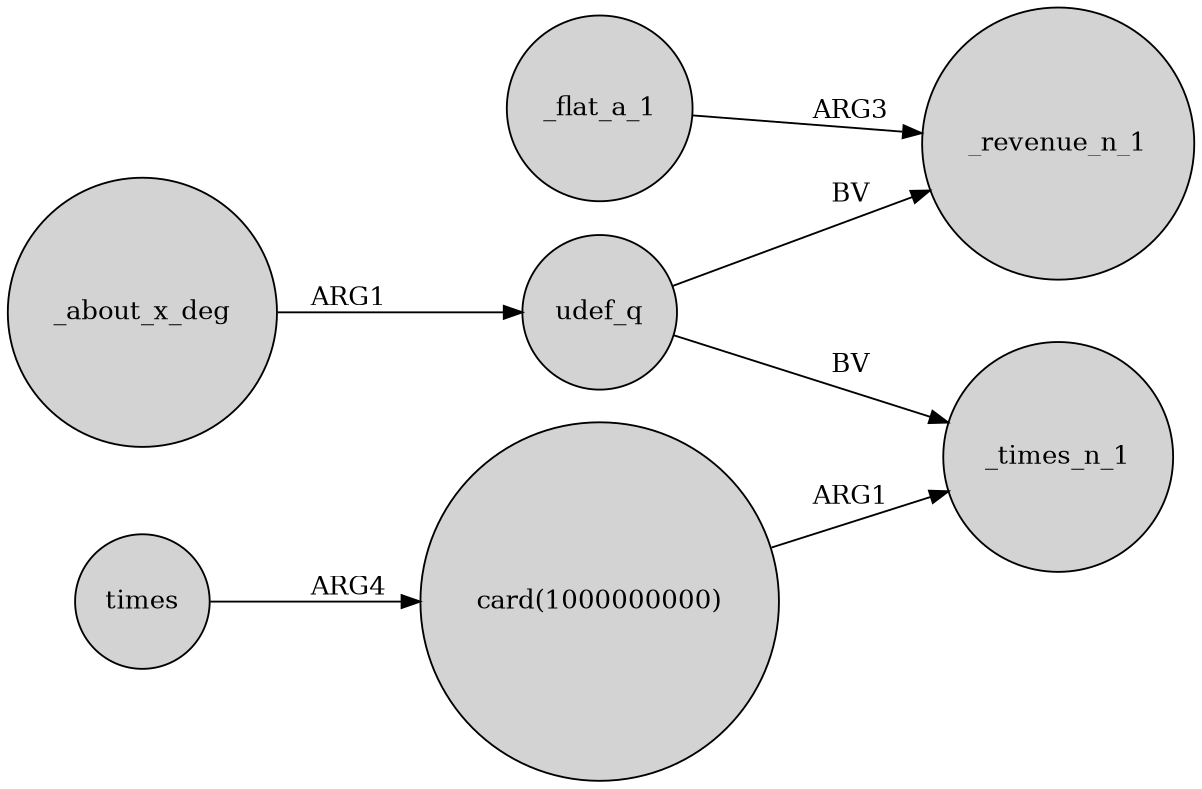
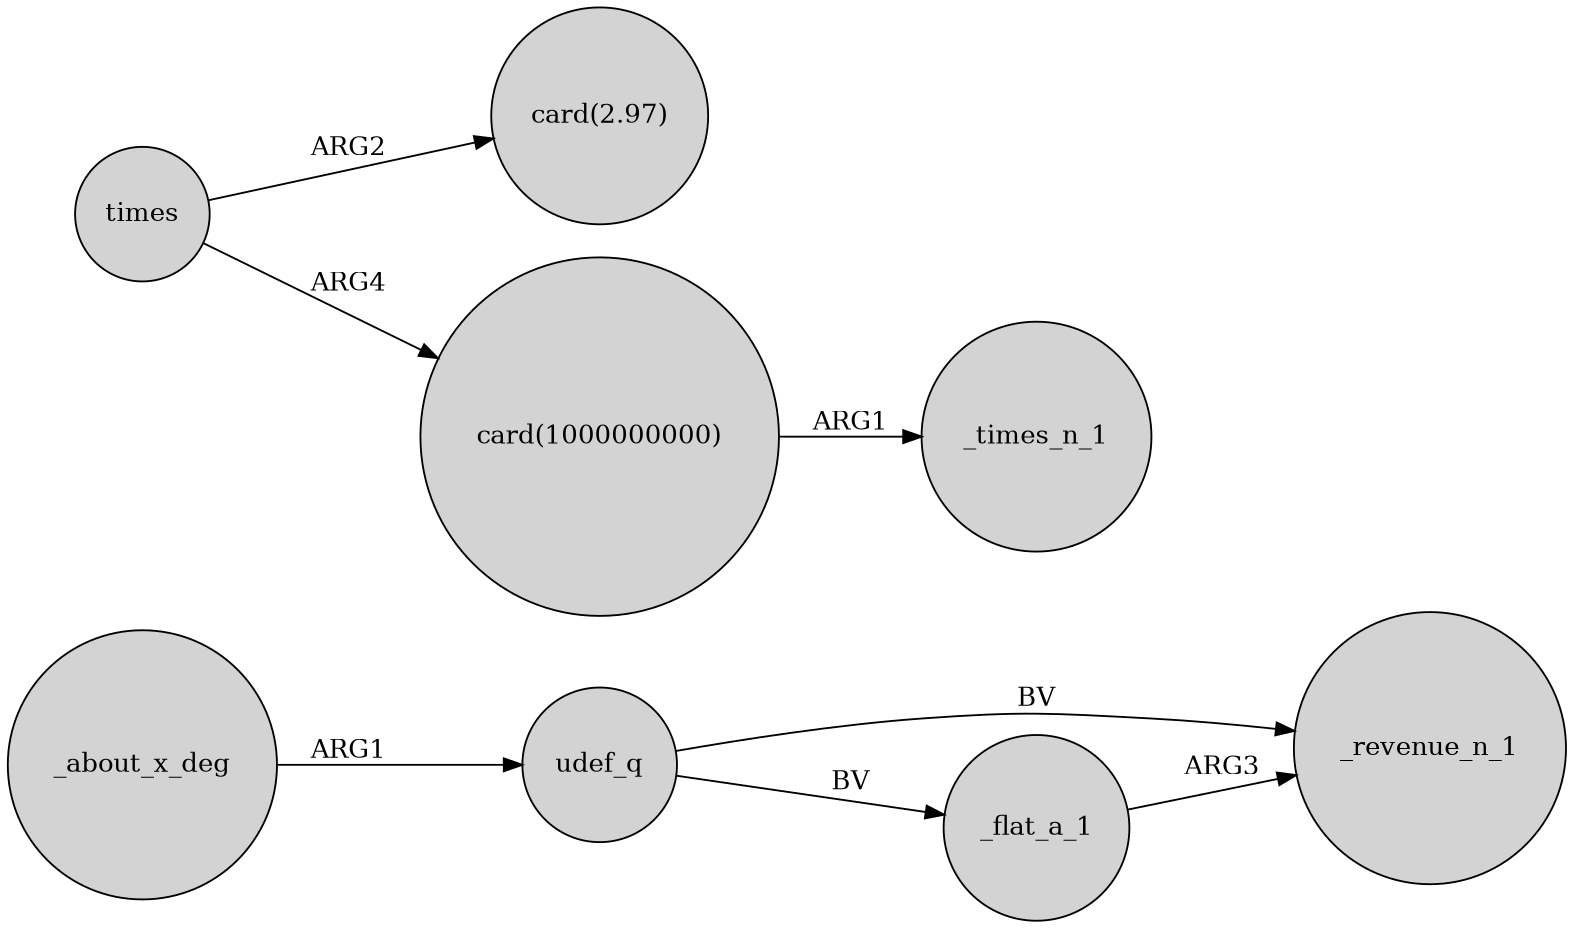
node "card(2.97)": added
edge "udef_q" -> "_times_n_1": now "udef_q" -> "_flat_a_1"
